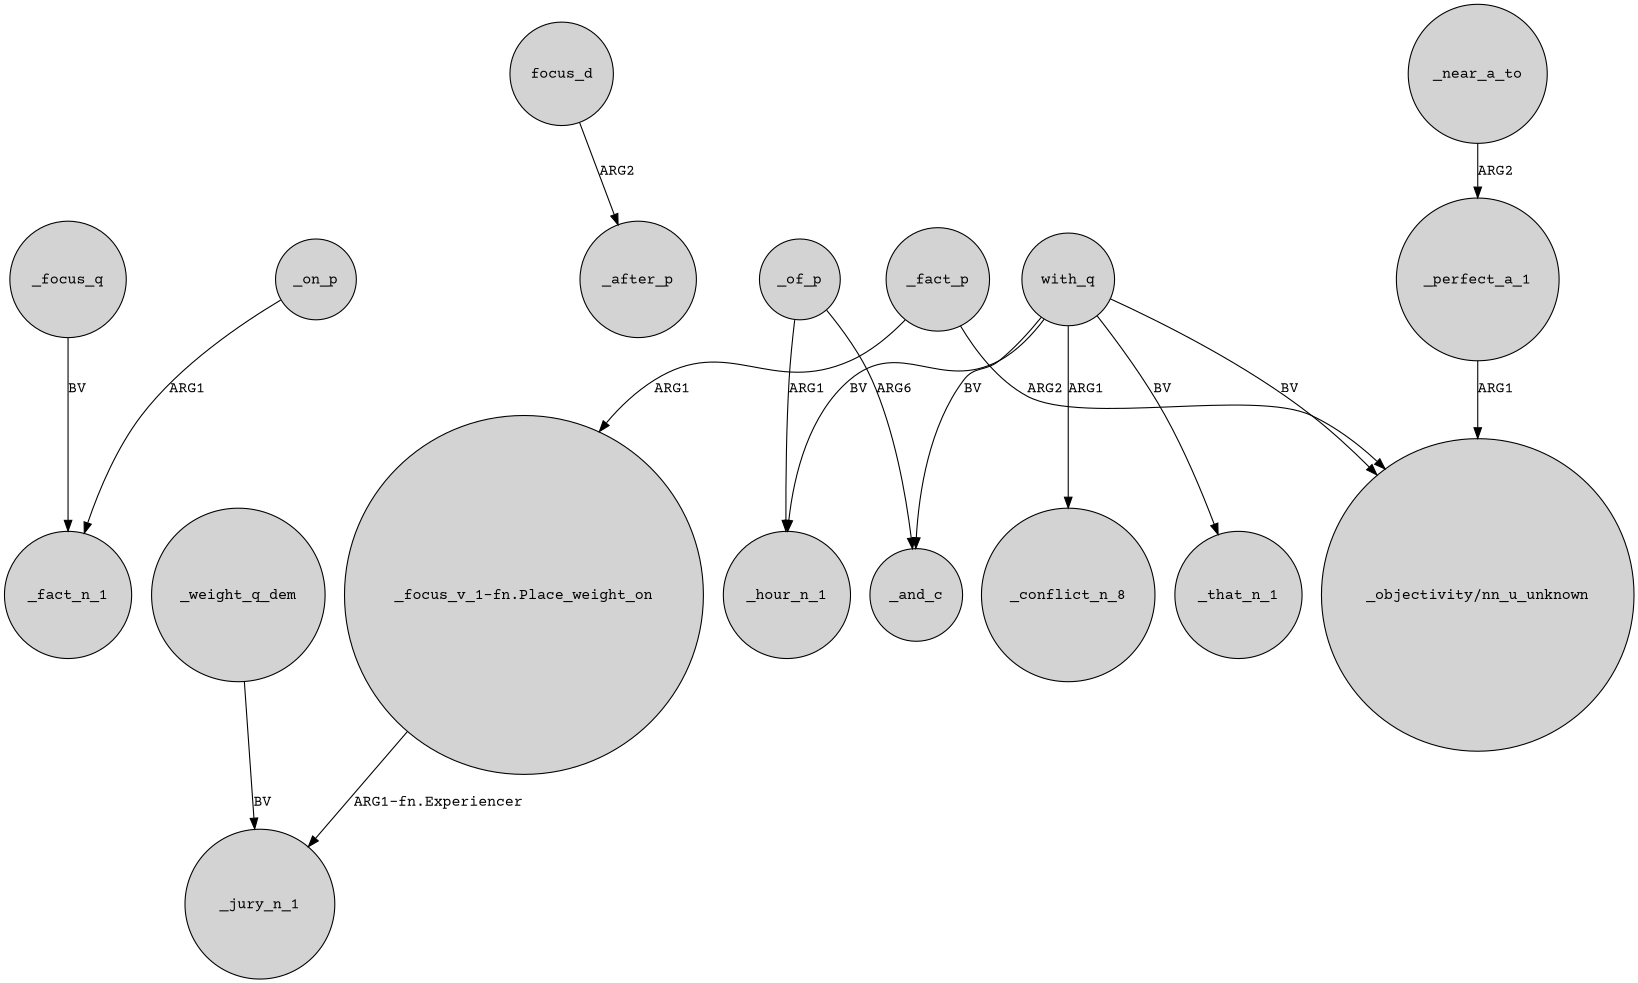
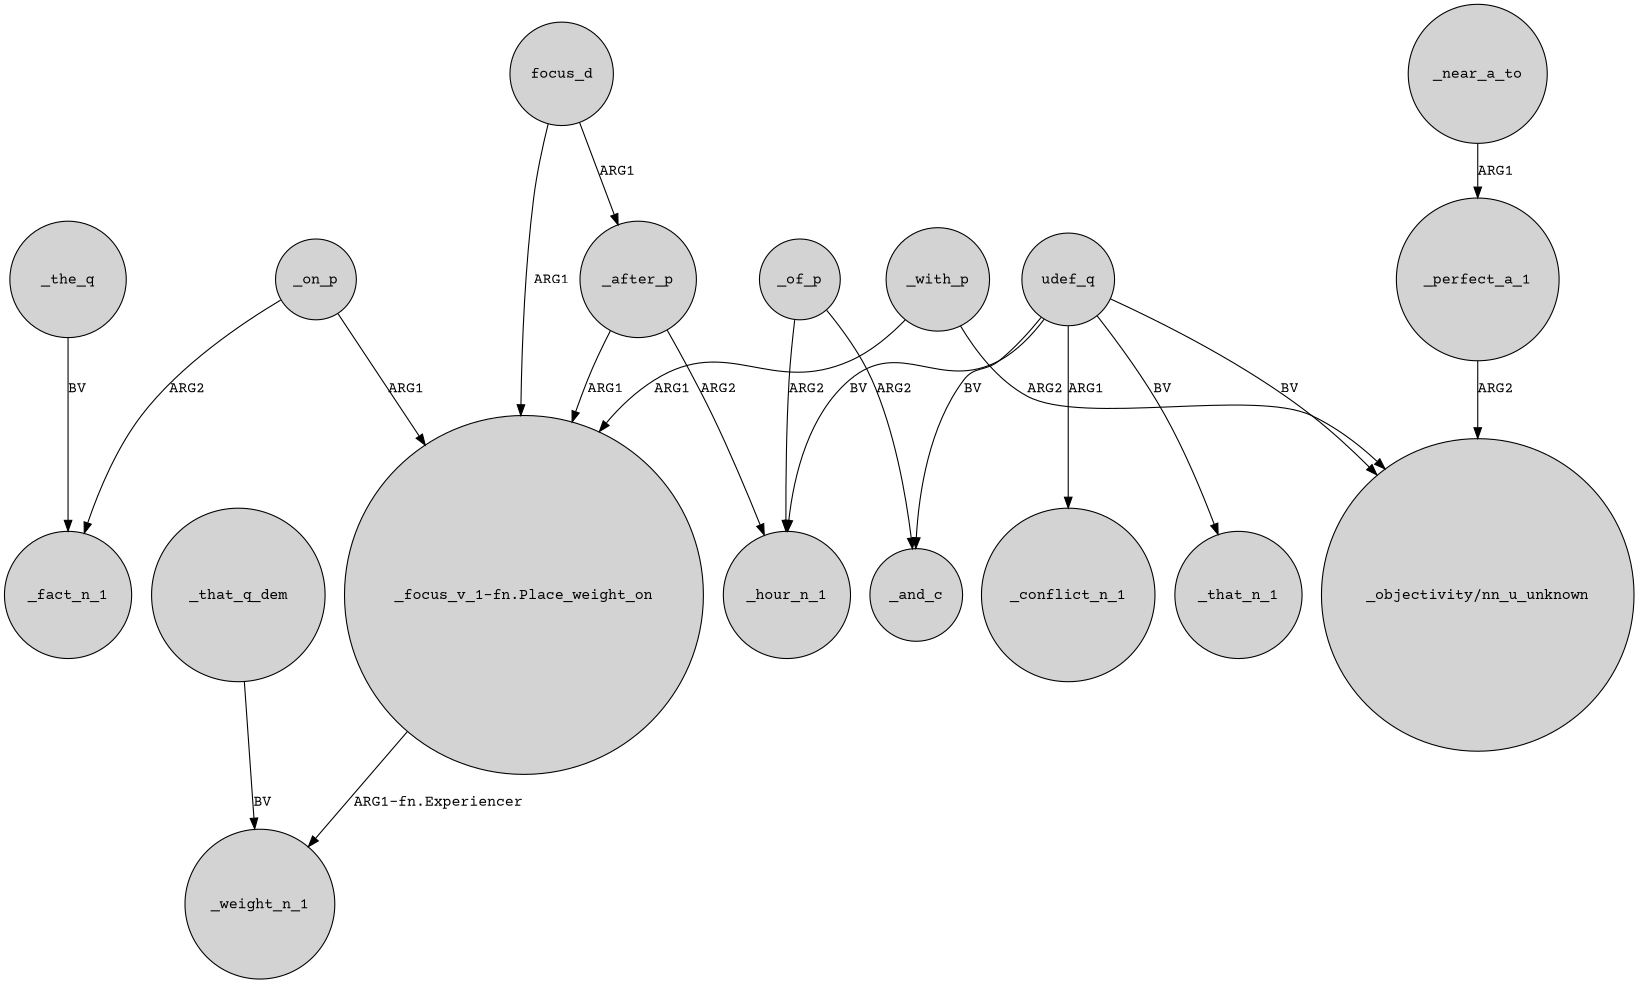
edge "focus_d" -> "_after_p": label "ARG2" -> "ARG1"
edge "_near_a_to" -> "_perfect_a_1": label "ARG2" -> "ARG1"
edge "focus_d" -> "_focus_v_1-fn.Place_weight_on": added, label "ARG1"
node "_focus_q": label "_focus_q" -> "_the_q"
node "_fact_p": label "_fact_p" -> "_with_p"
node "with_q": label "with_q" -> "udef_q"
edge "_after_p" -> "_focus_v_1-fn.Place_weight_on": added, label "ARG1"
edge "_on_p" -> "_focus_v_1-fn.Place_weight_on": added, label "ARG1"
edge "_on_p" -> "_fact_n_1": label "ARG1" -> "ARG2"
edge "_of_p" -> "_hour_n_1": label "ARG1" -> "ARG2"
edge "_of_p" -> "_and_c": label "ARG6" -> "ARG2"
edge "_perfect_a_1" -> "_objectivity/nn_u_unknown": label "ARG1" -> "ARG2"
edge "_after_p" -> "_hour_n_1": added, label "ARG2"
node "_weight_q_dem": label "_weight_q_dem" -> "_that_q_dem"
node "_conflict_n_8": label "_conflict_n_8" -> "_conflict_n_1"
node "_jury_n_1": label "_jury_n_1" -> "_weight_n_1"
